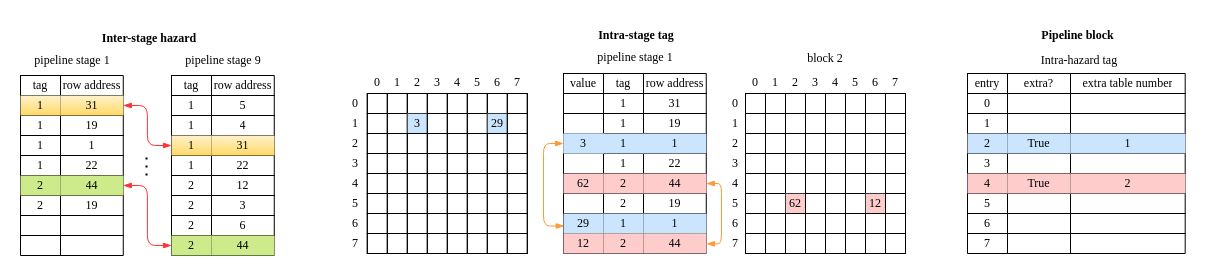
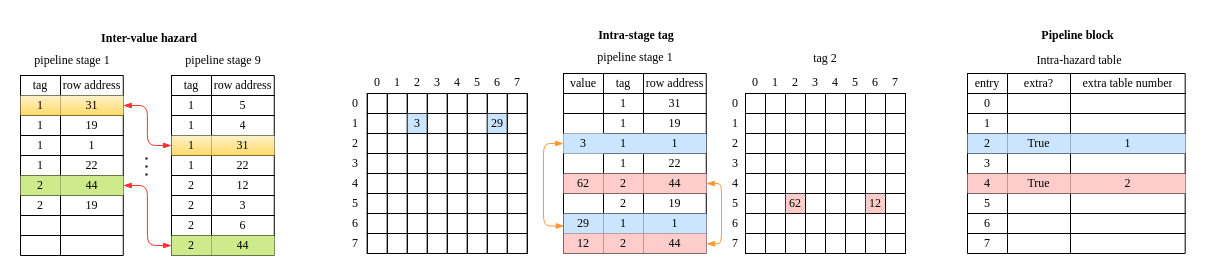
node "Inter-stage hazard": label "Inter-stage hazard" -> "Inter-value hazard"
node "block 2": label "block 2" -> "tag 2"
node "Intra-hazard tag": label "Intra-hazard tag" -> "Intra-hazard table"
